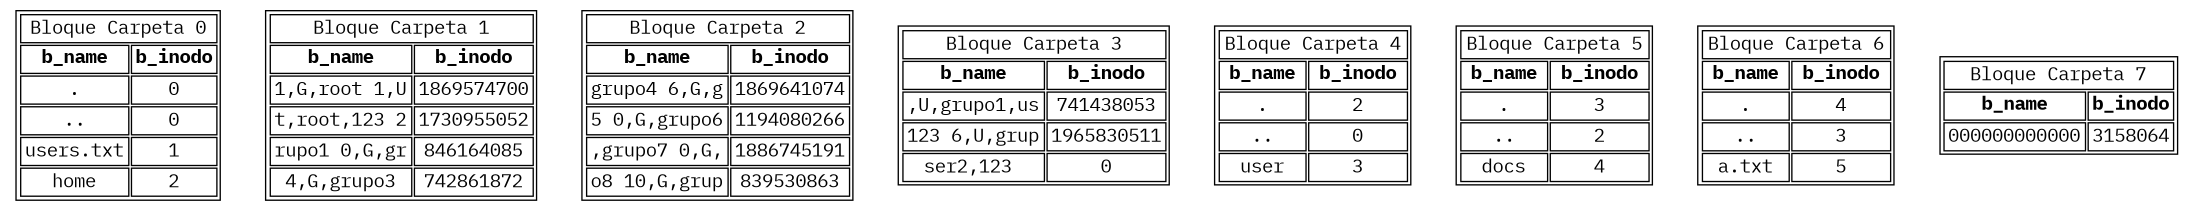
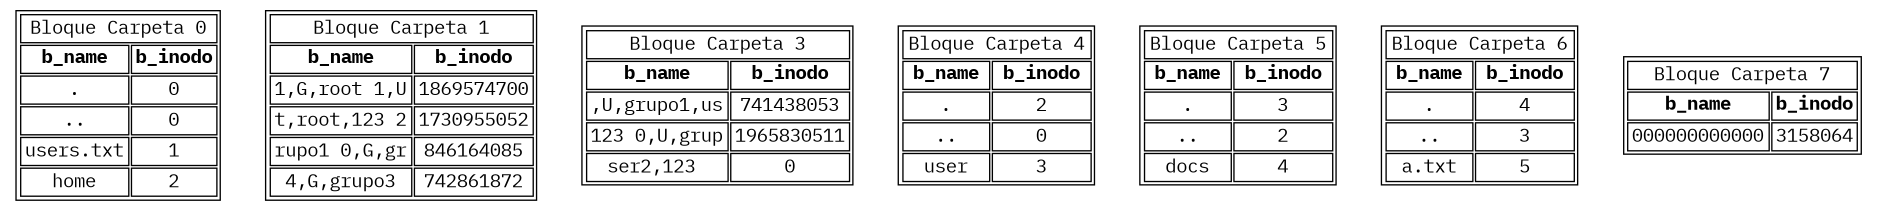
node "Bloque Carpeta 2": removed
node "Bloque Carpeta 3": text "123 6,U,grup" -> "123 0,U,grup"
